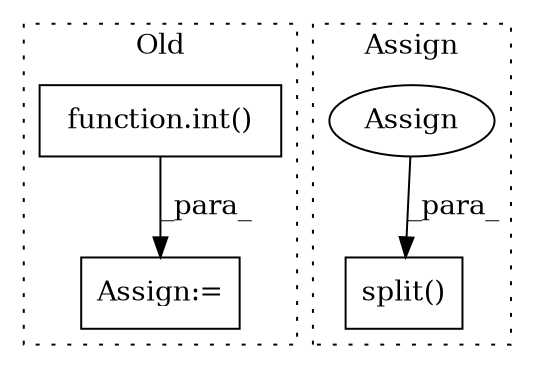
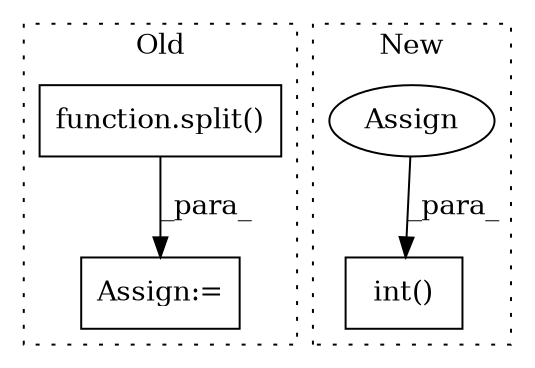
cluster "Assign": label "Assign" -> "New"
node "function.int()": label "function.int()" -> "function.split()"
node "split()": label "split()" -> "int()"
